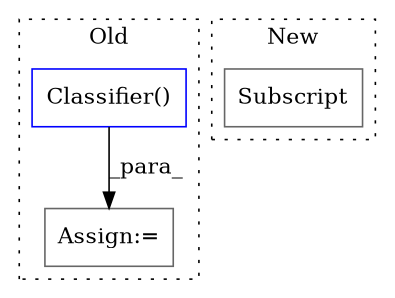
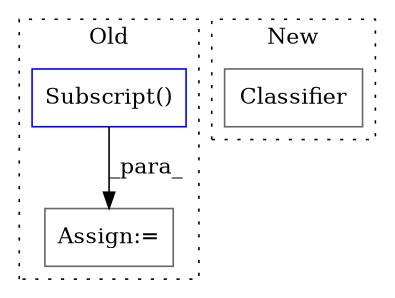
node "Classifier()": label "Classifier()" -> "Subscript()"
node "Subscript": label "Subscript" -> "Classifier"
